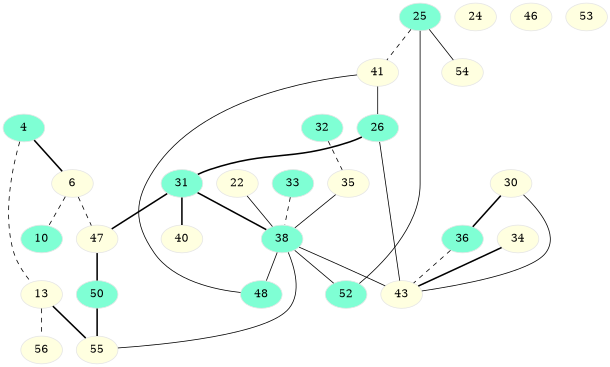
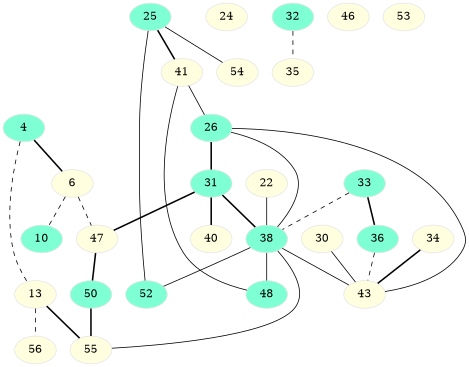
edge "25" -- "41": style dashed -> bold
edge "35" -- "38": now "26" -- "38"
edge "30" -- "36": now "33" -- "36"
